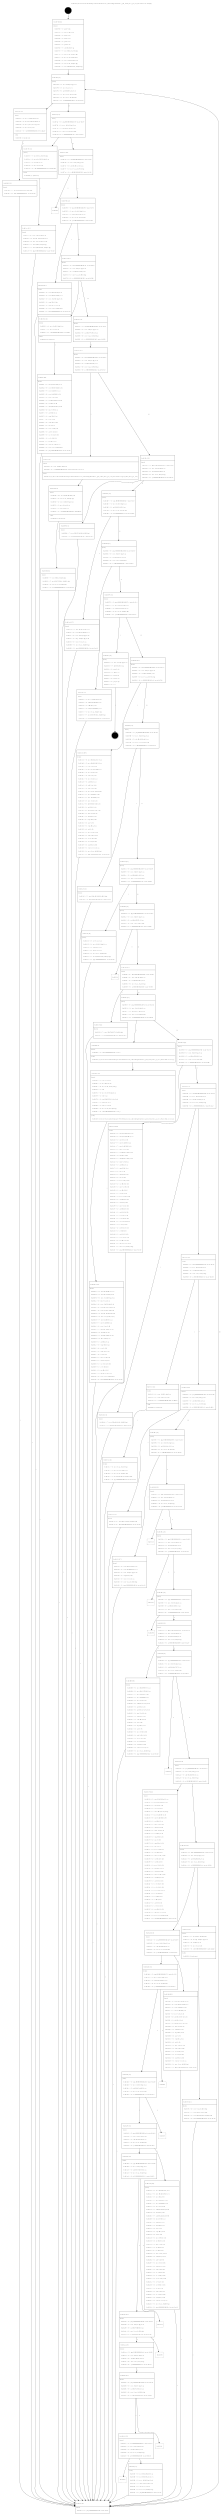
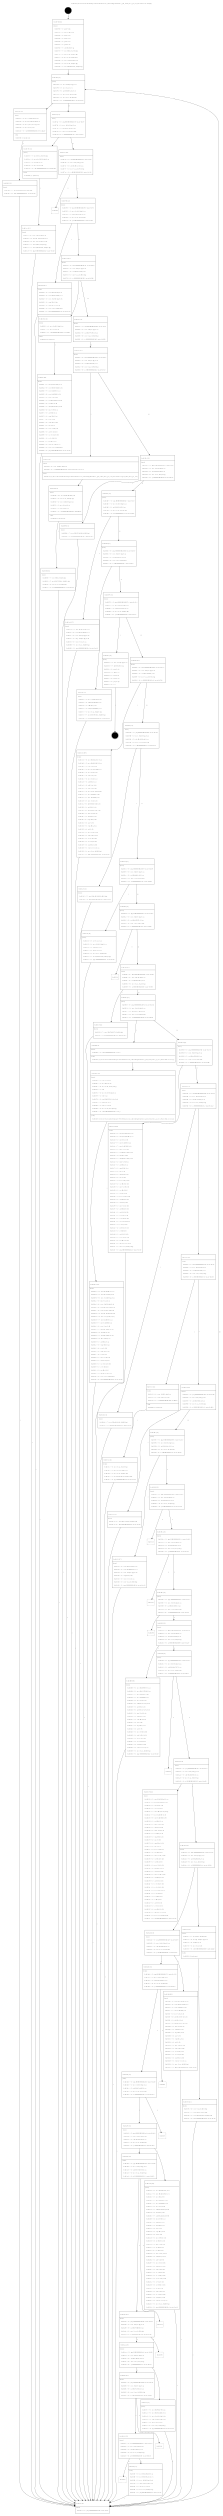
node "0x401c9c [27]": added
